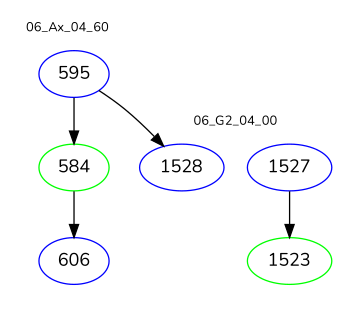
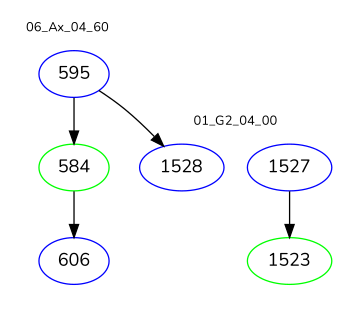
cluster "06_G2_04_00": label "06_G2_04_00" -> "01_G2_04_00"
